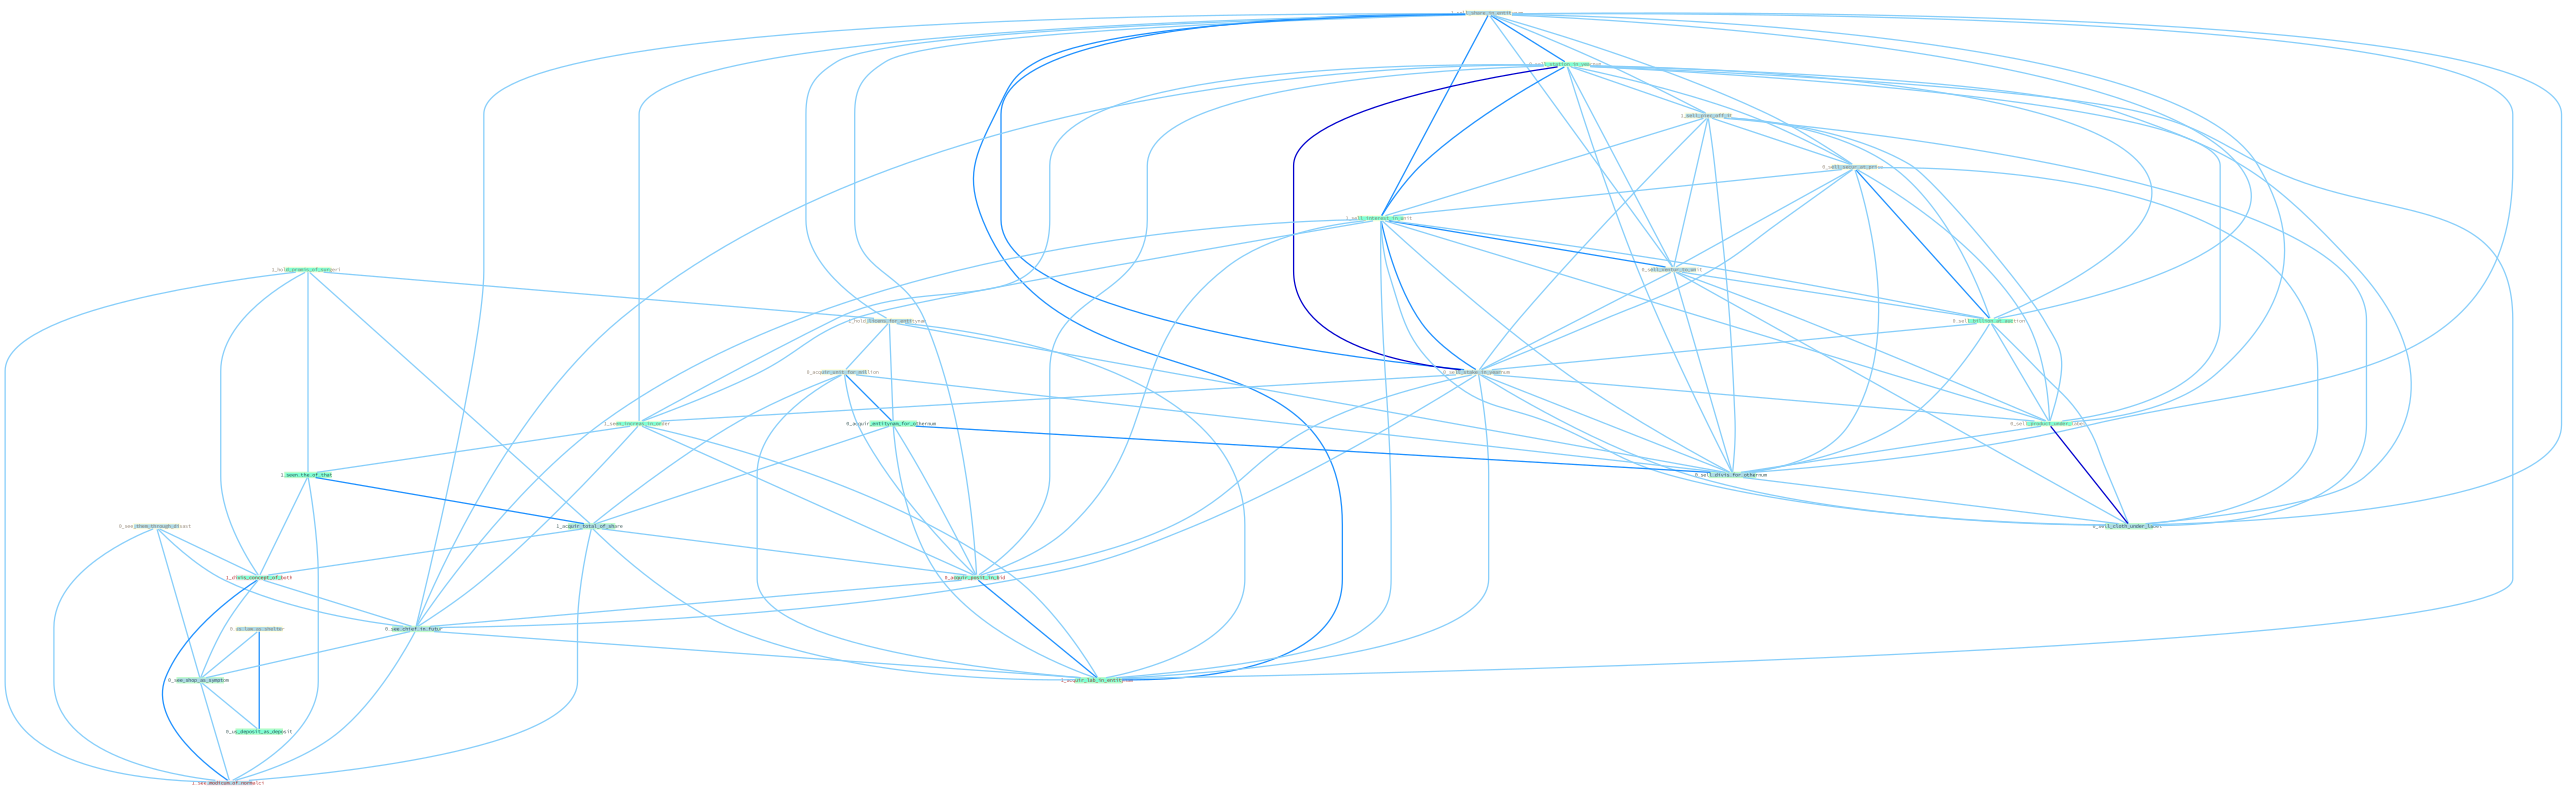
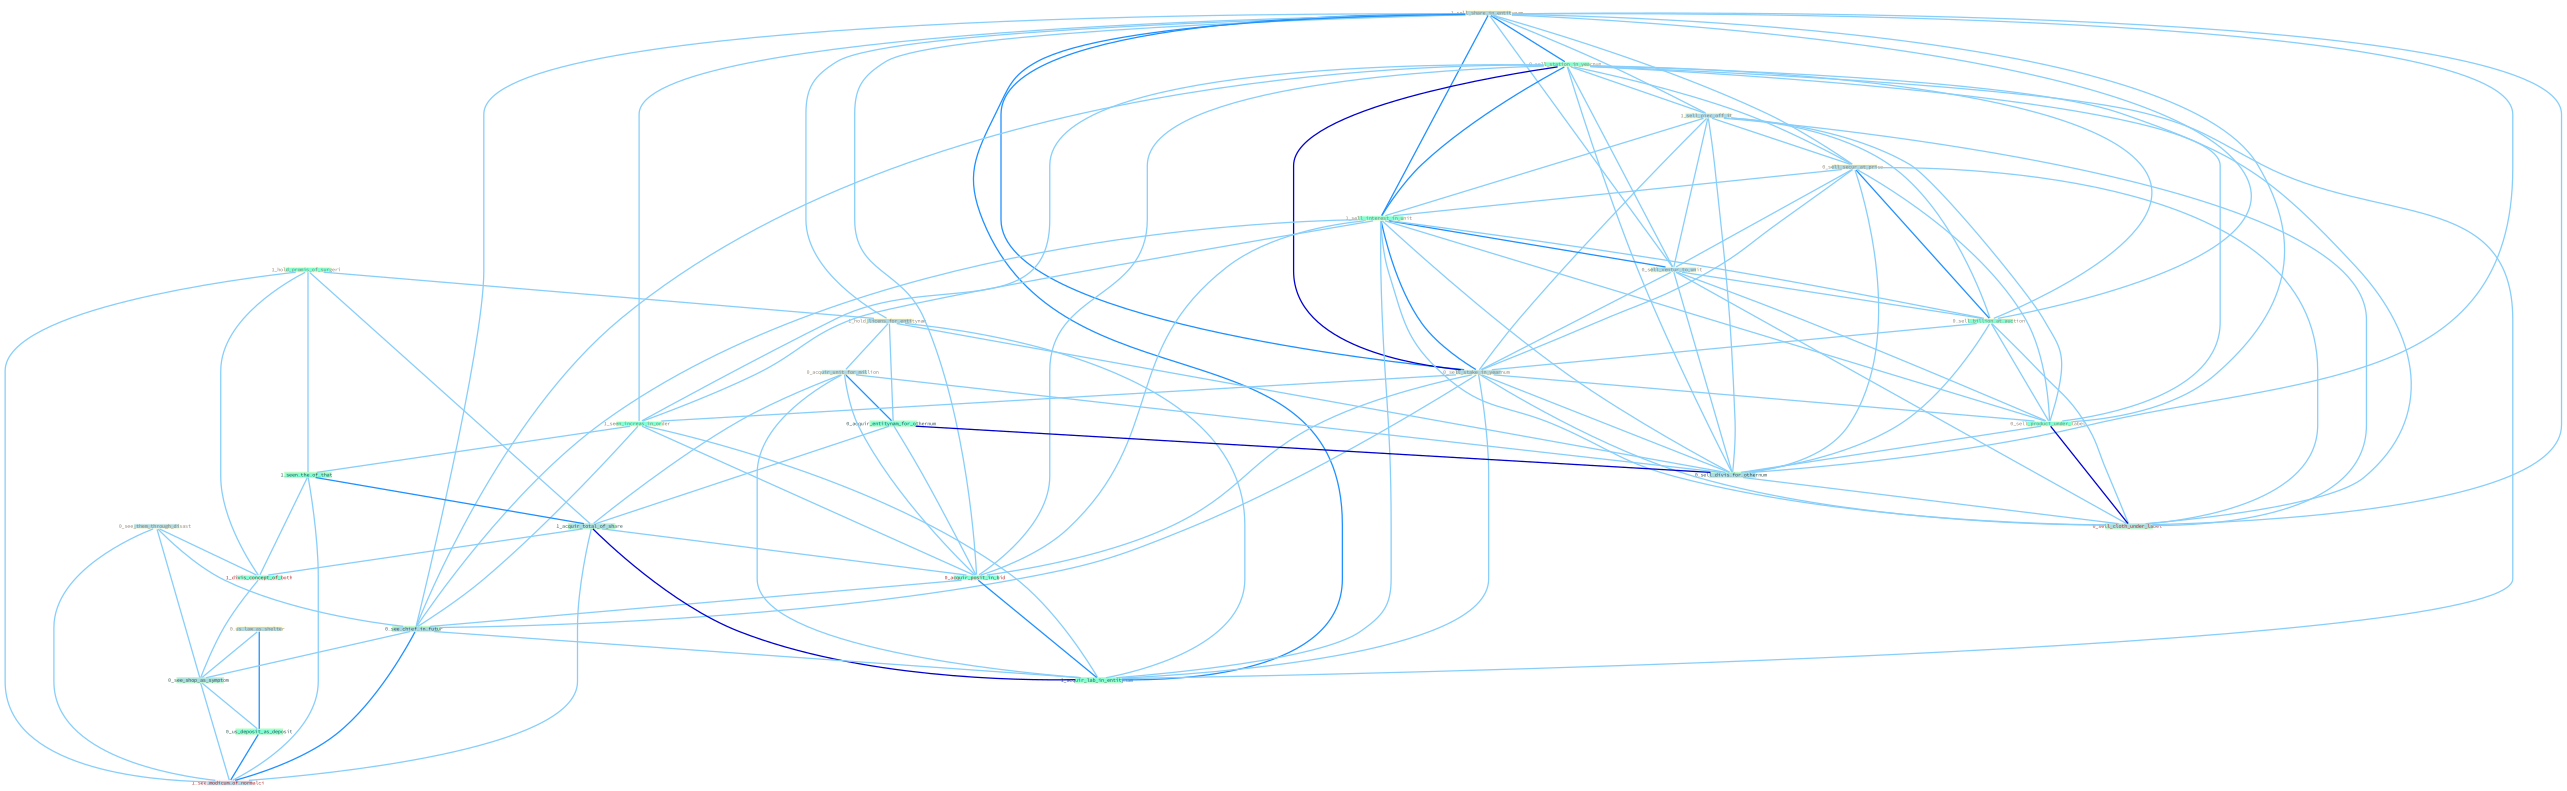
edge "0_acquir_entitynam_for_othernum" -- "0_sell_divis_for_othernum": color #1e90ff -> #0000cd
node "0_sell_cloth_under_label": fontcolor #2f4f4f -> #b22222
edge "0_acquir_entitynam_for_othernum" -- "1_acquir_lab_in_entitynam": removed
edge "1_divis_concept_of_both" -- "0_see_chief_in_futur": removed
edge "1_acquir_total_of_share" -- "1_acquir_lab_in_entitynam": color #87cefa -> #0000cd
edge "1_divis_concept_of_both" -- "1_see_modicum_of_normalci": now "0_us_deposit_as_deposit" -- "1_see_modicum_of_normalci"
node "1_acquir_lab_in_entitynam": fontcolor #b22222 -> #2f4f4f
edge "0_see_chief_in_futur" -- "1_see_modicum_of_normalci": color #87cefa -> #1e90ff
